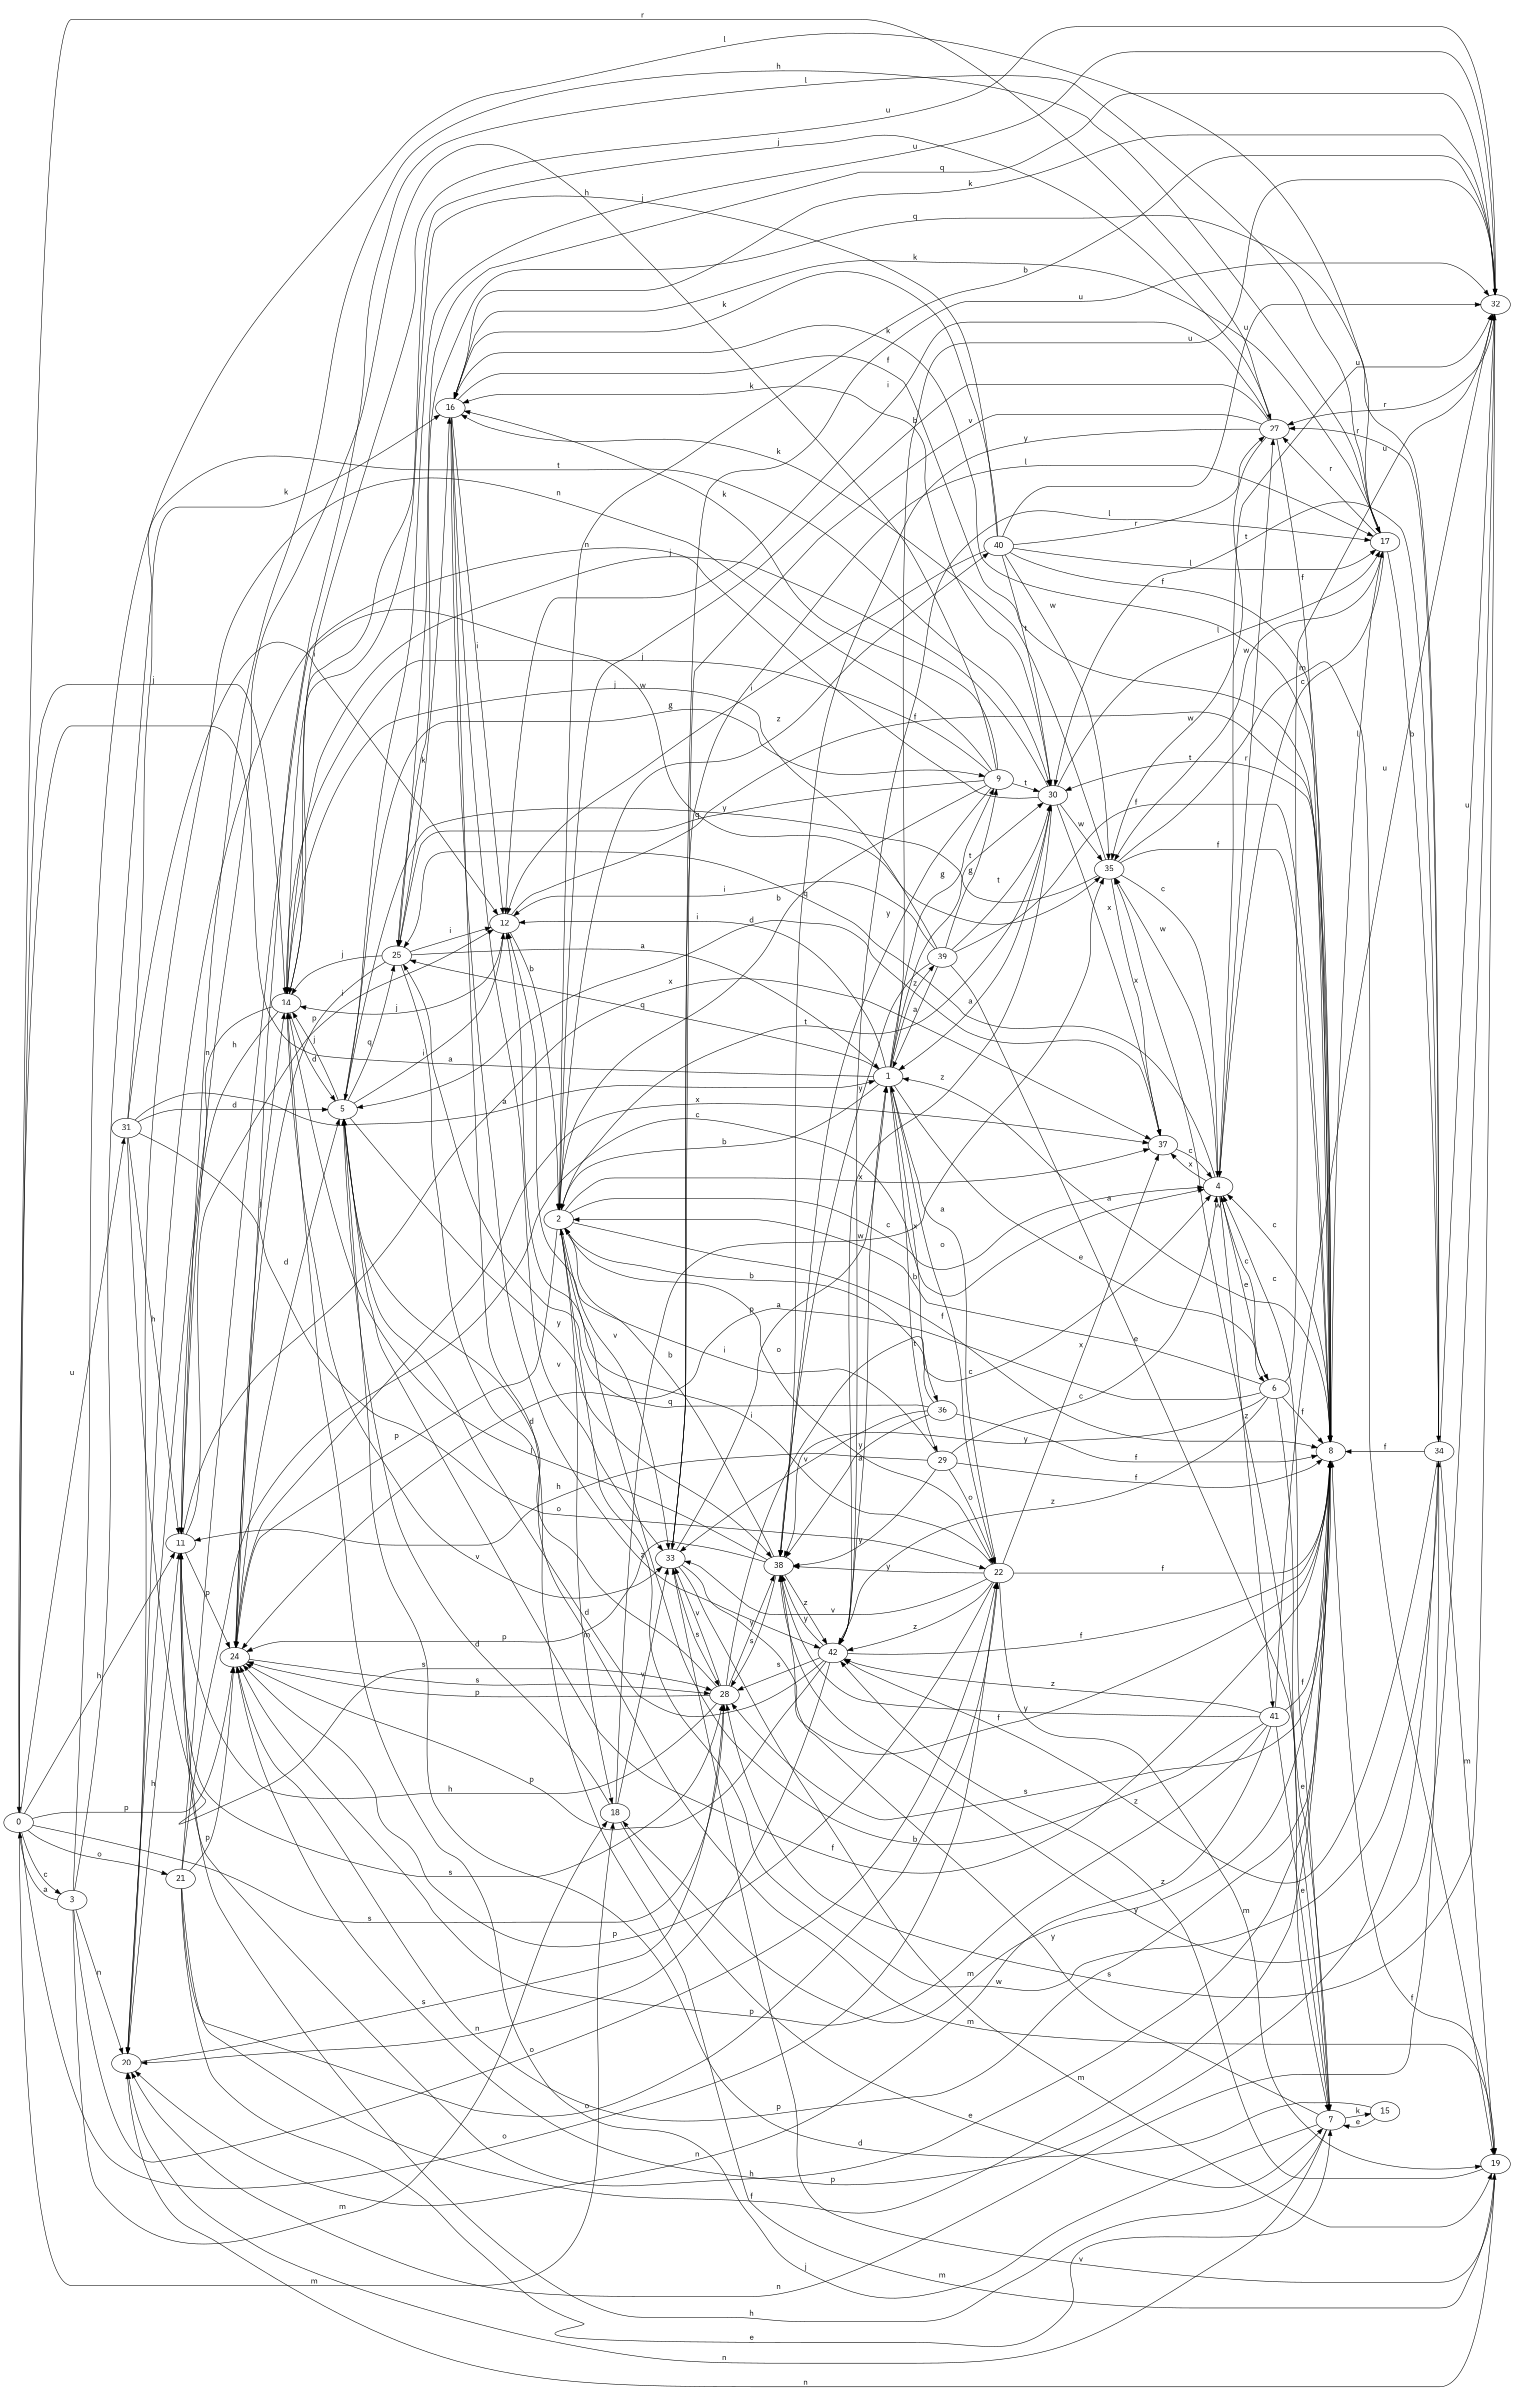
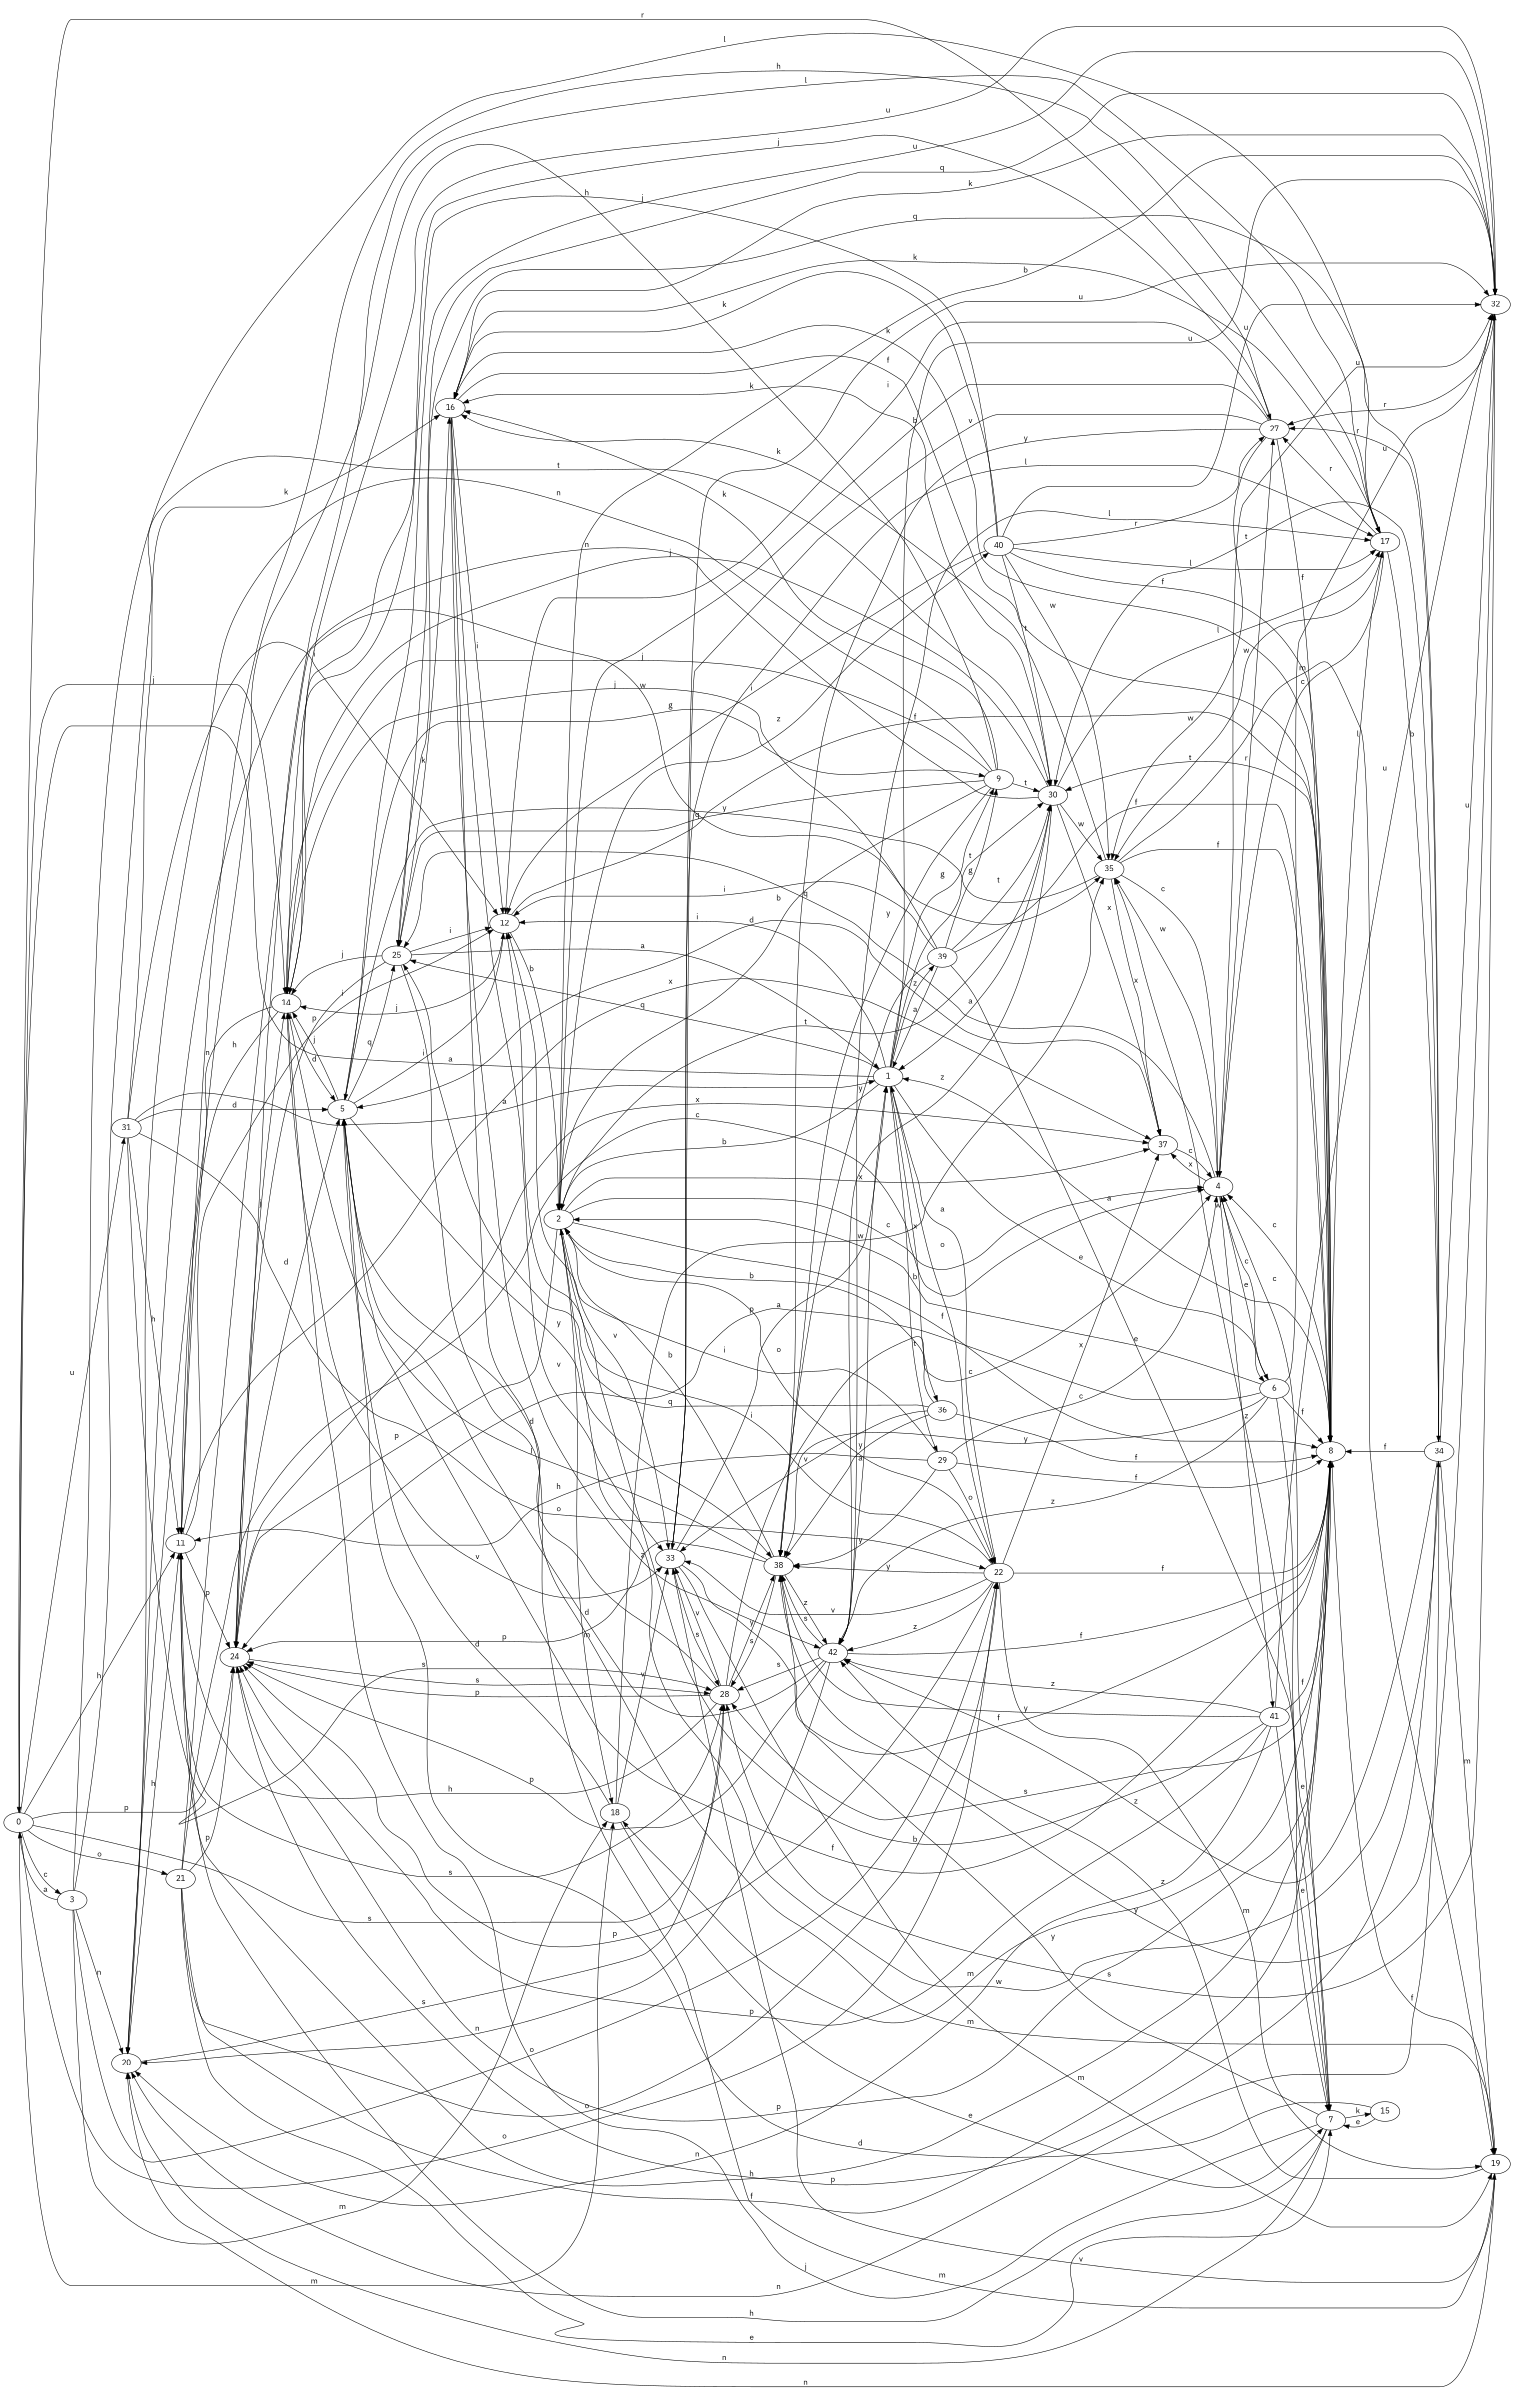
edge "42" -> "38": label "y" -> "s"
